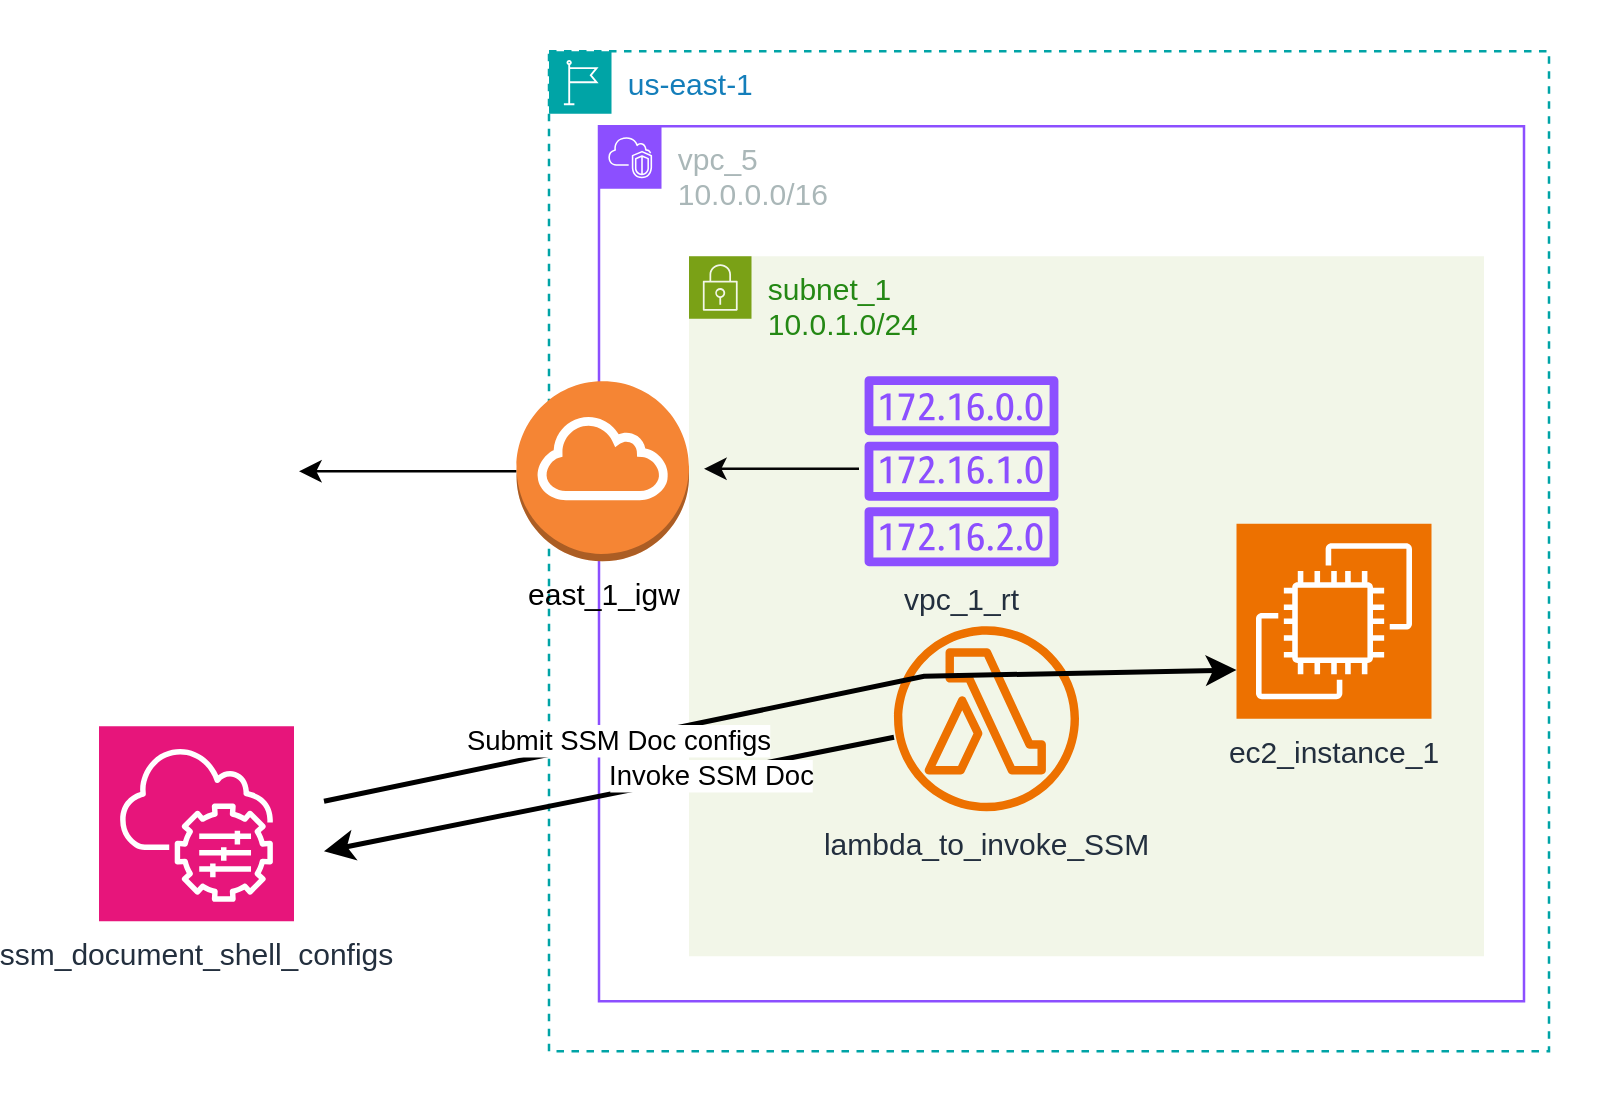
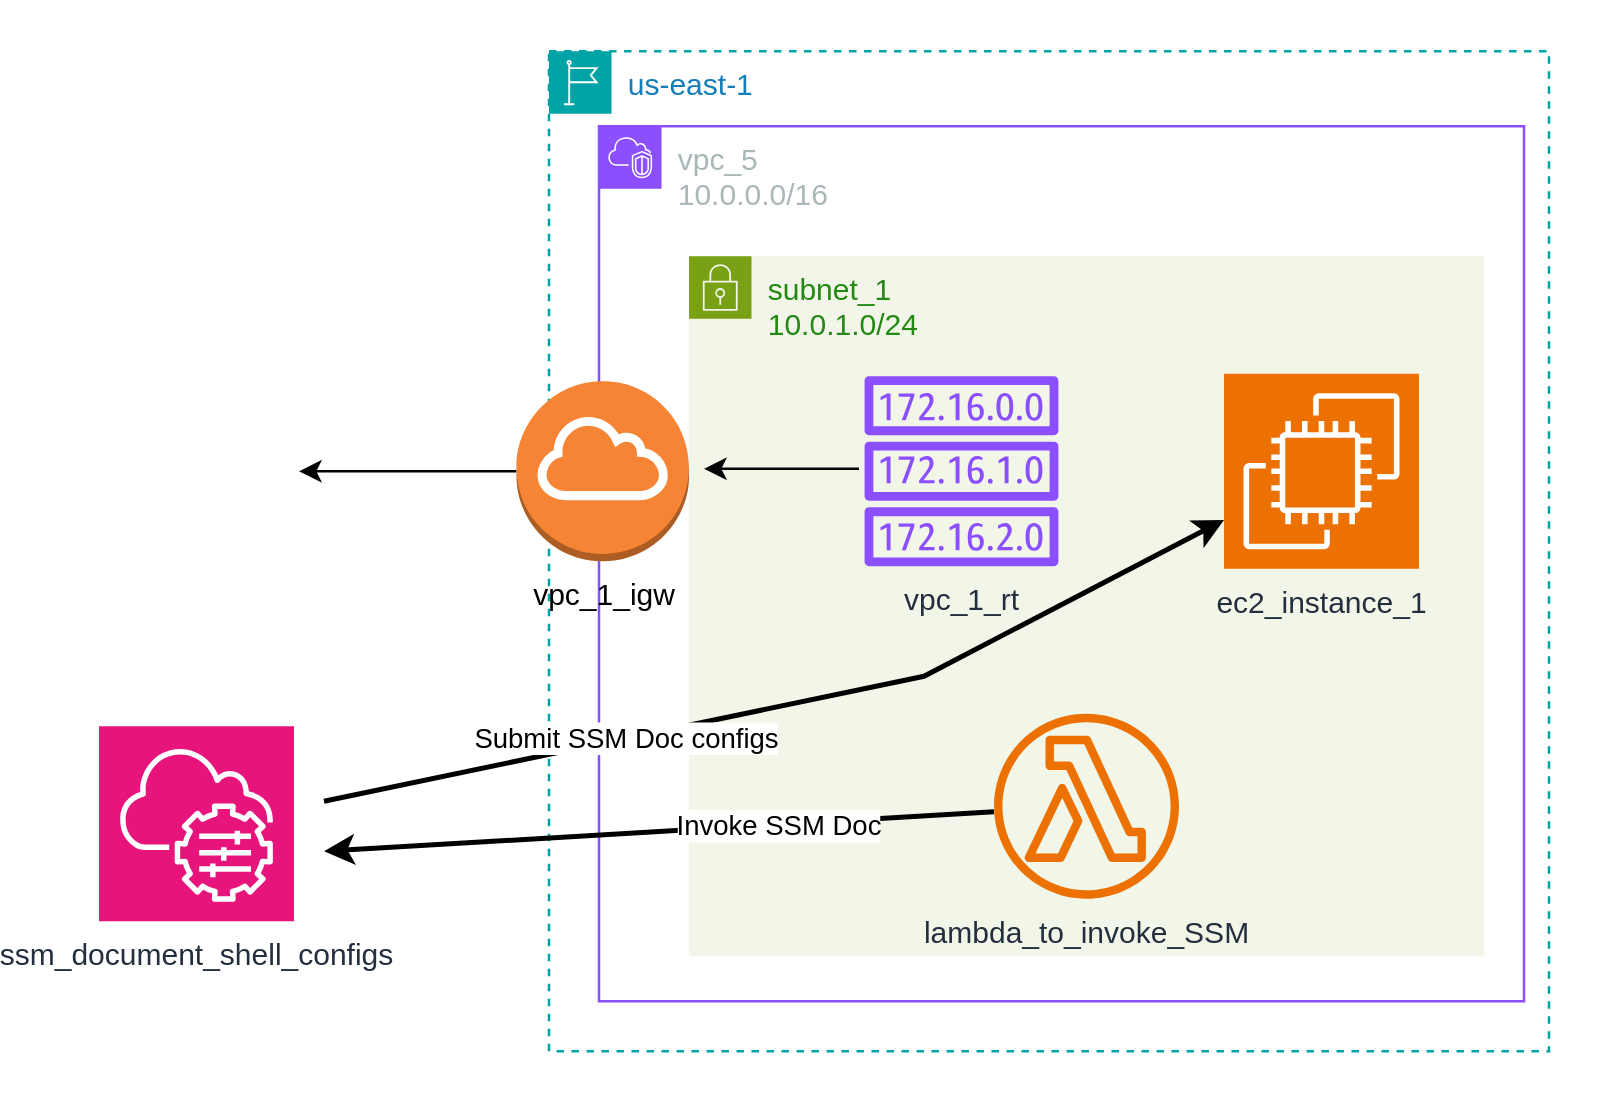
node "east_1_igw": label "east_1_igw" -> "vpc_1_igw"
node "ec2_instance_1": moved (1334, 621) -> (1321, 471)
node "lambda_to_invoke_SSM": moved (986, 719) -> (1086, 806)
